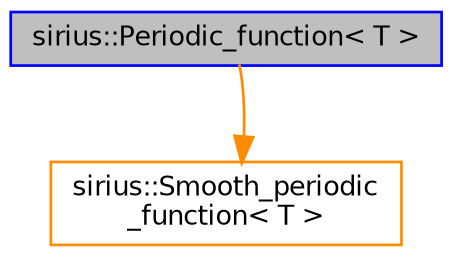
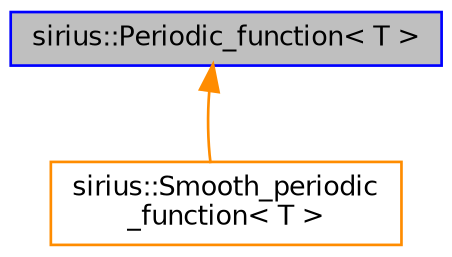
edge "sirius::Periodic_function< T >" -> "sirius::Smooth_periodic _function< T >": reversed
